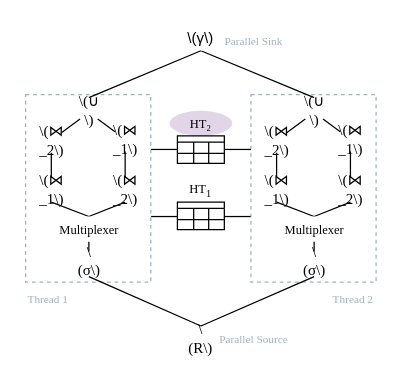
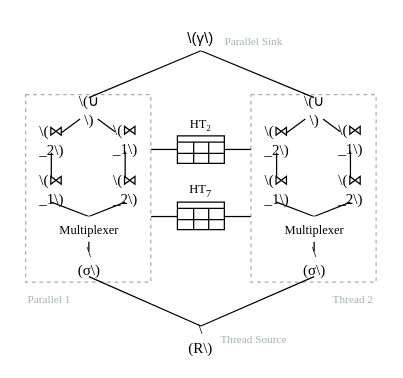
node "HT2": fillcolor #e1d5e7 -> #ffffff
node "HT1": label "HT1" -> "HT7"
node "Thread 1": label "Thread 1" -> "Parallel 1"
node "Parallel Source": label "Parallel Source" -> "Thread Source"
